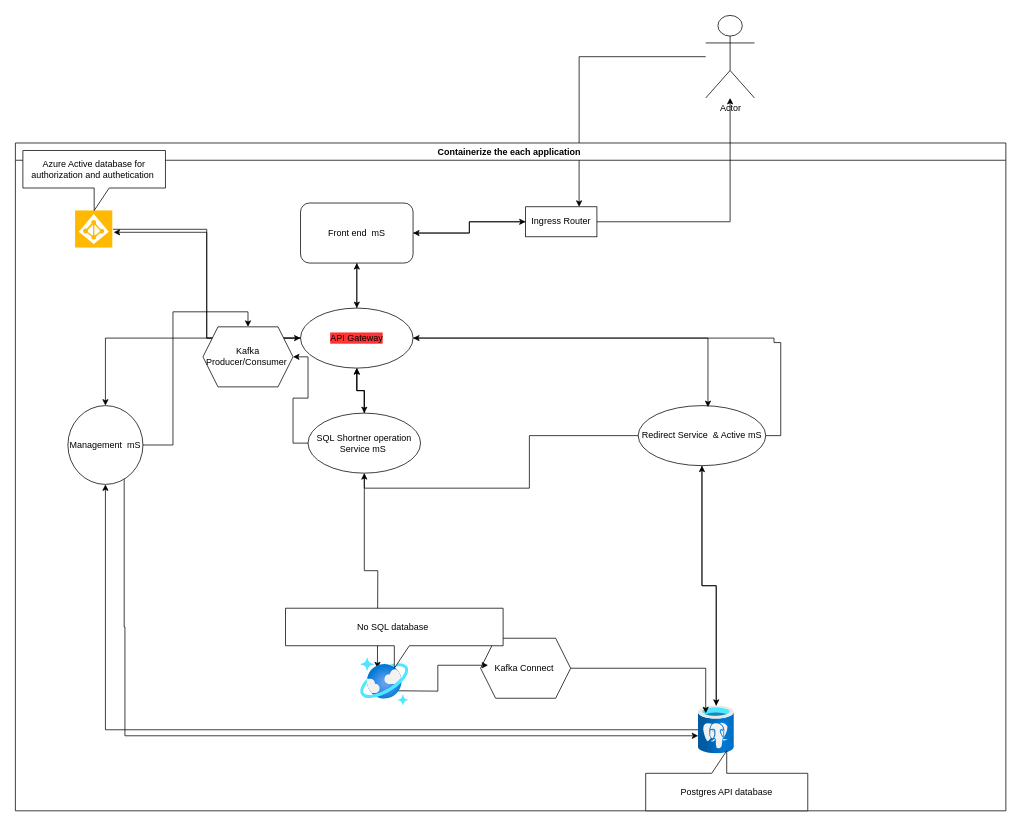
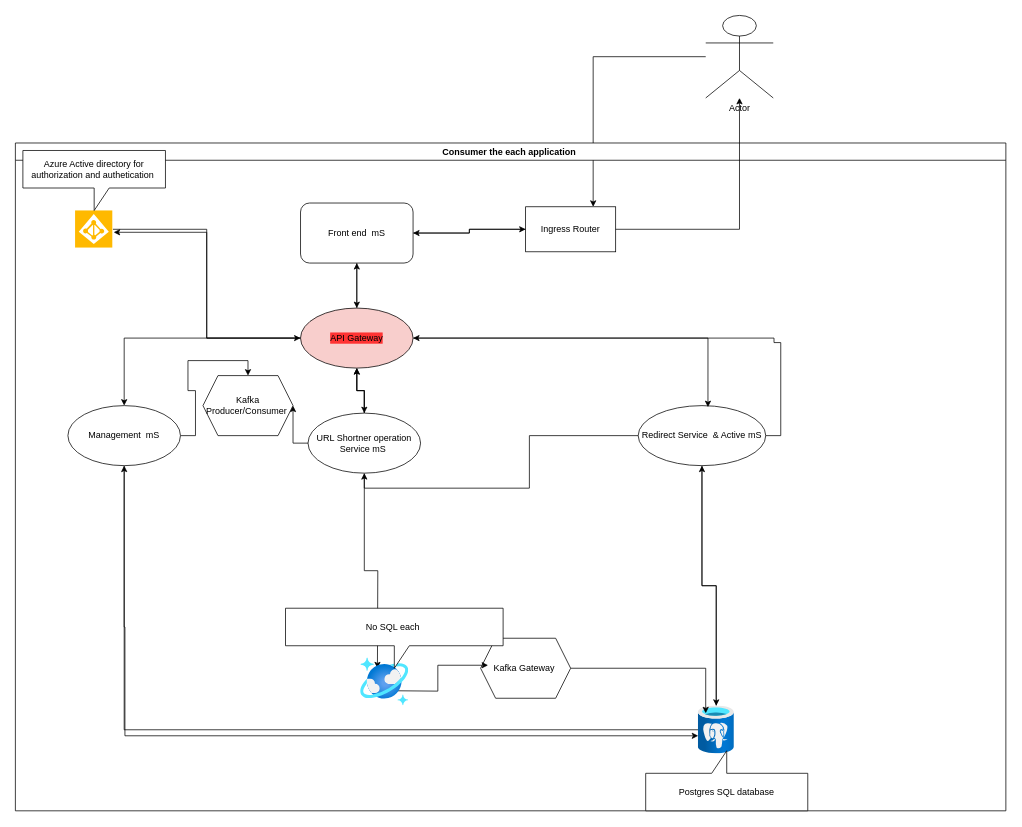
node "Actor": size 49x83 -> 68x83
node "Containerize the each application": label "Containerize the each application" -> "Consumer the each application"
node "Azure Active database for authorization and authetication": label "Azure Active database for authorization and authetication" -> "Azure Active directory for authorization and authetication"
node "Ingress Router": size 71x30 -> 90x45
node "API Gateway": fillcolor #ffffff -> #f8cecc
node "Kafka Producer/Consumer": moved (248, 357) -> (248, 405)
node "SQL Shortner operation Service mS": label "SQL Shortner operation Service mS" -> "URL Shortner operation Service mS"
node "Management mS": size 75x79 -> 113x60
node "No SQL database": label "No SQL database" -> "No SQL each"
node "Kafka Connect": label "Kafka Connect" -> "Kafka Gateway"
node "Postgres API database": label "Postgres API database" -> "Postgres SQL database"
